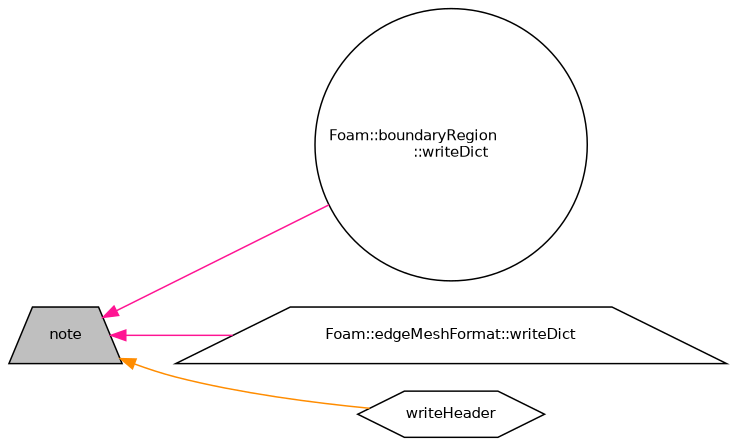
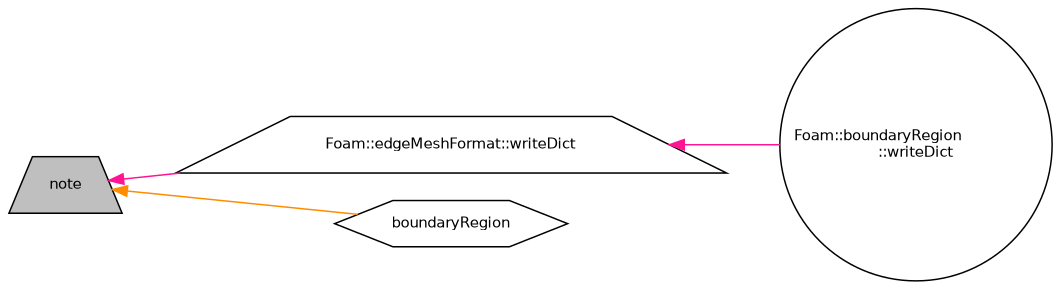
edge "Foam::boundaryRegion ::writeDict" -> "note": now "Foam::boundaryRegion ::writeDict" -> "Foam::edgeMeshFormat::writeDict"
node "writeHeader": label "writeHeader" -> "boundaryRegion"
